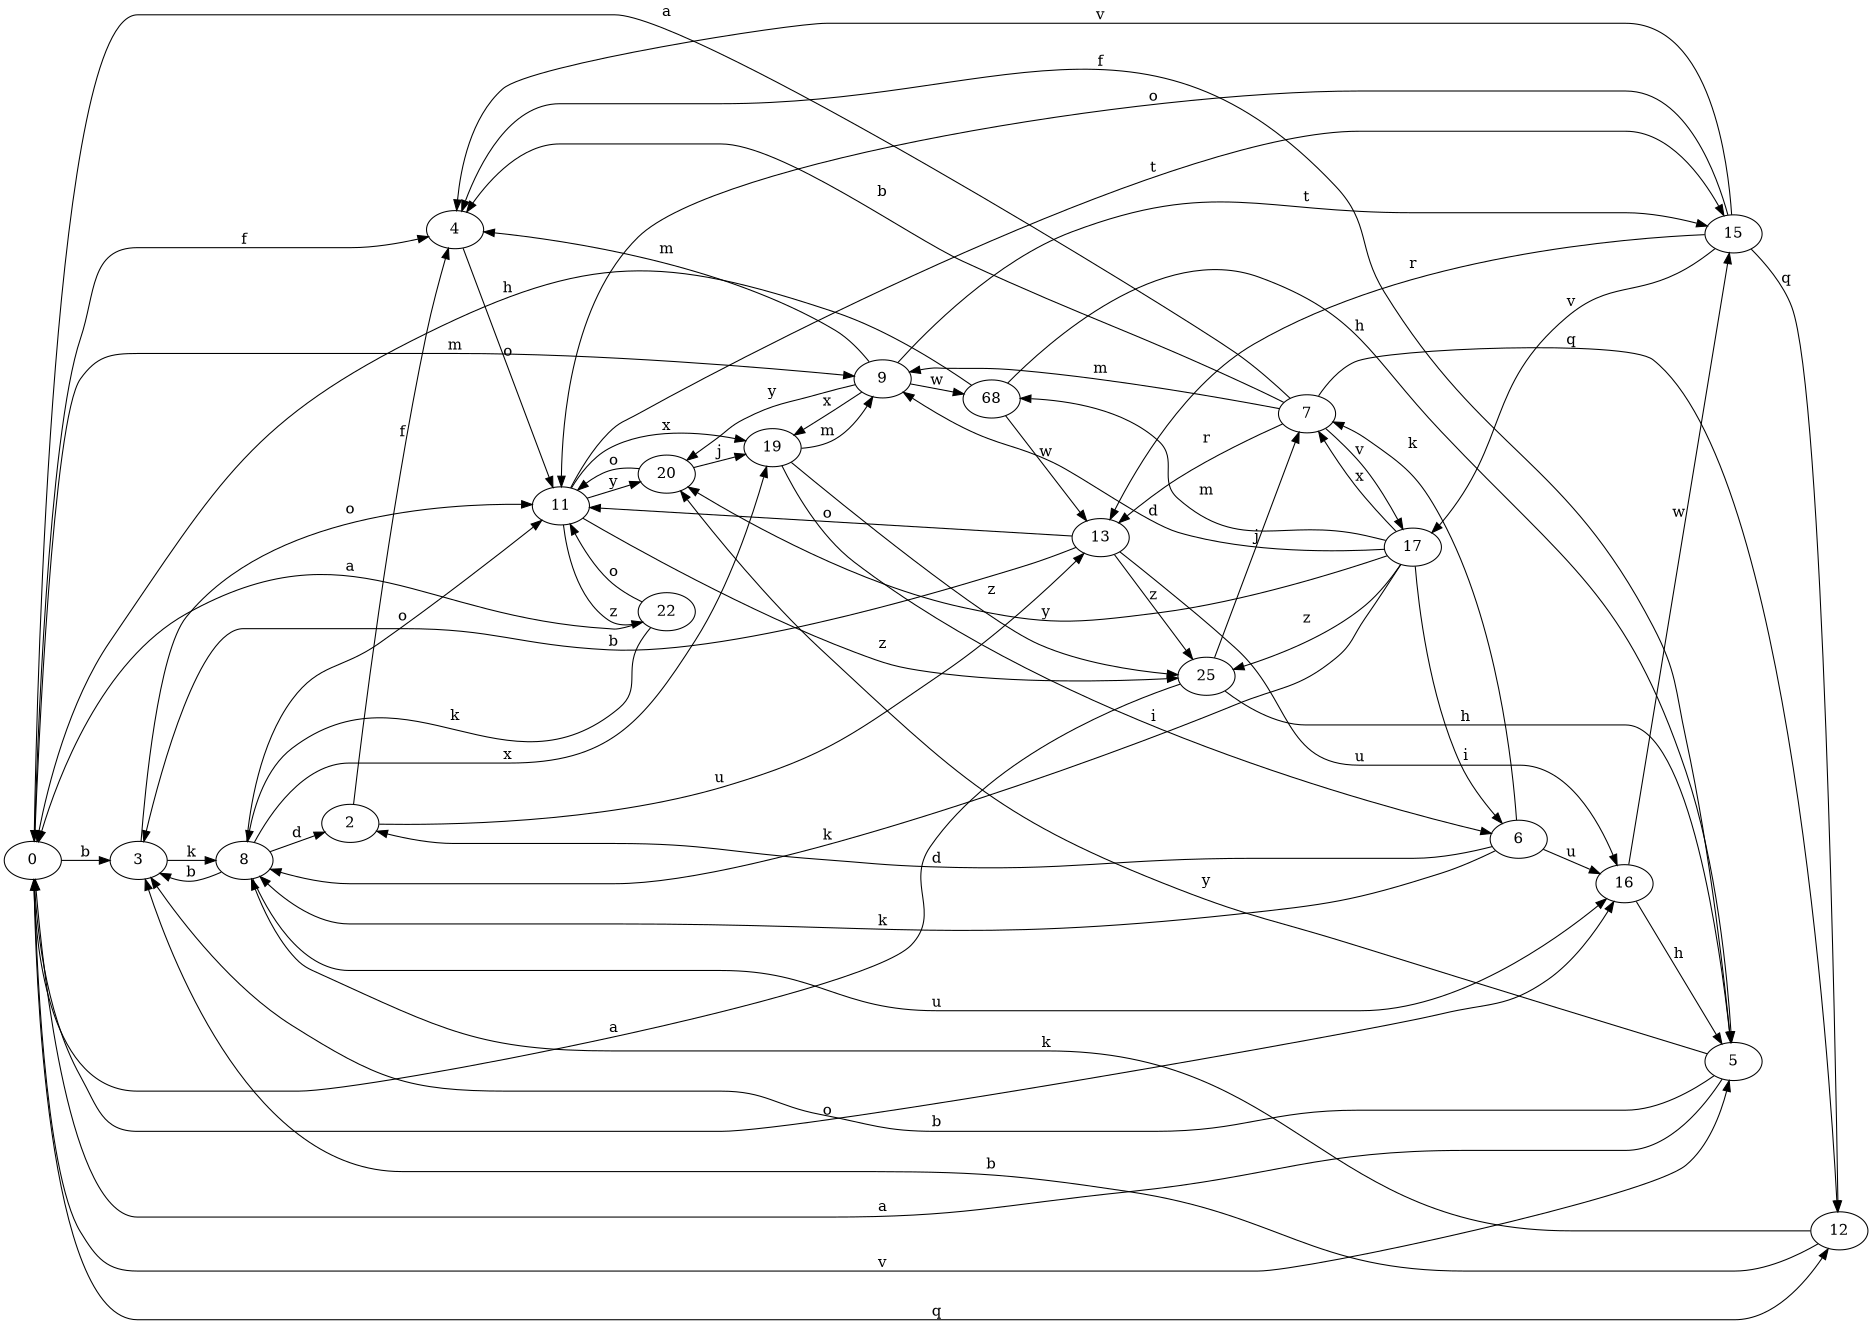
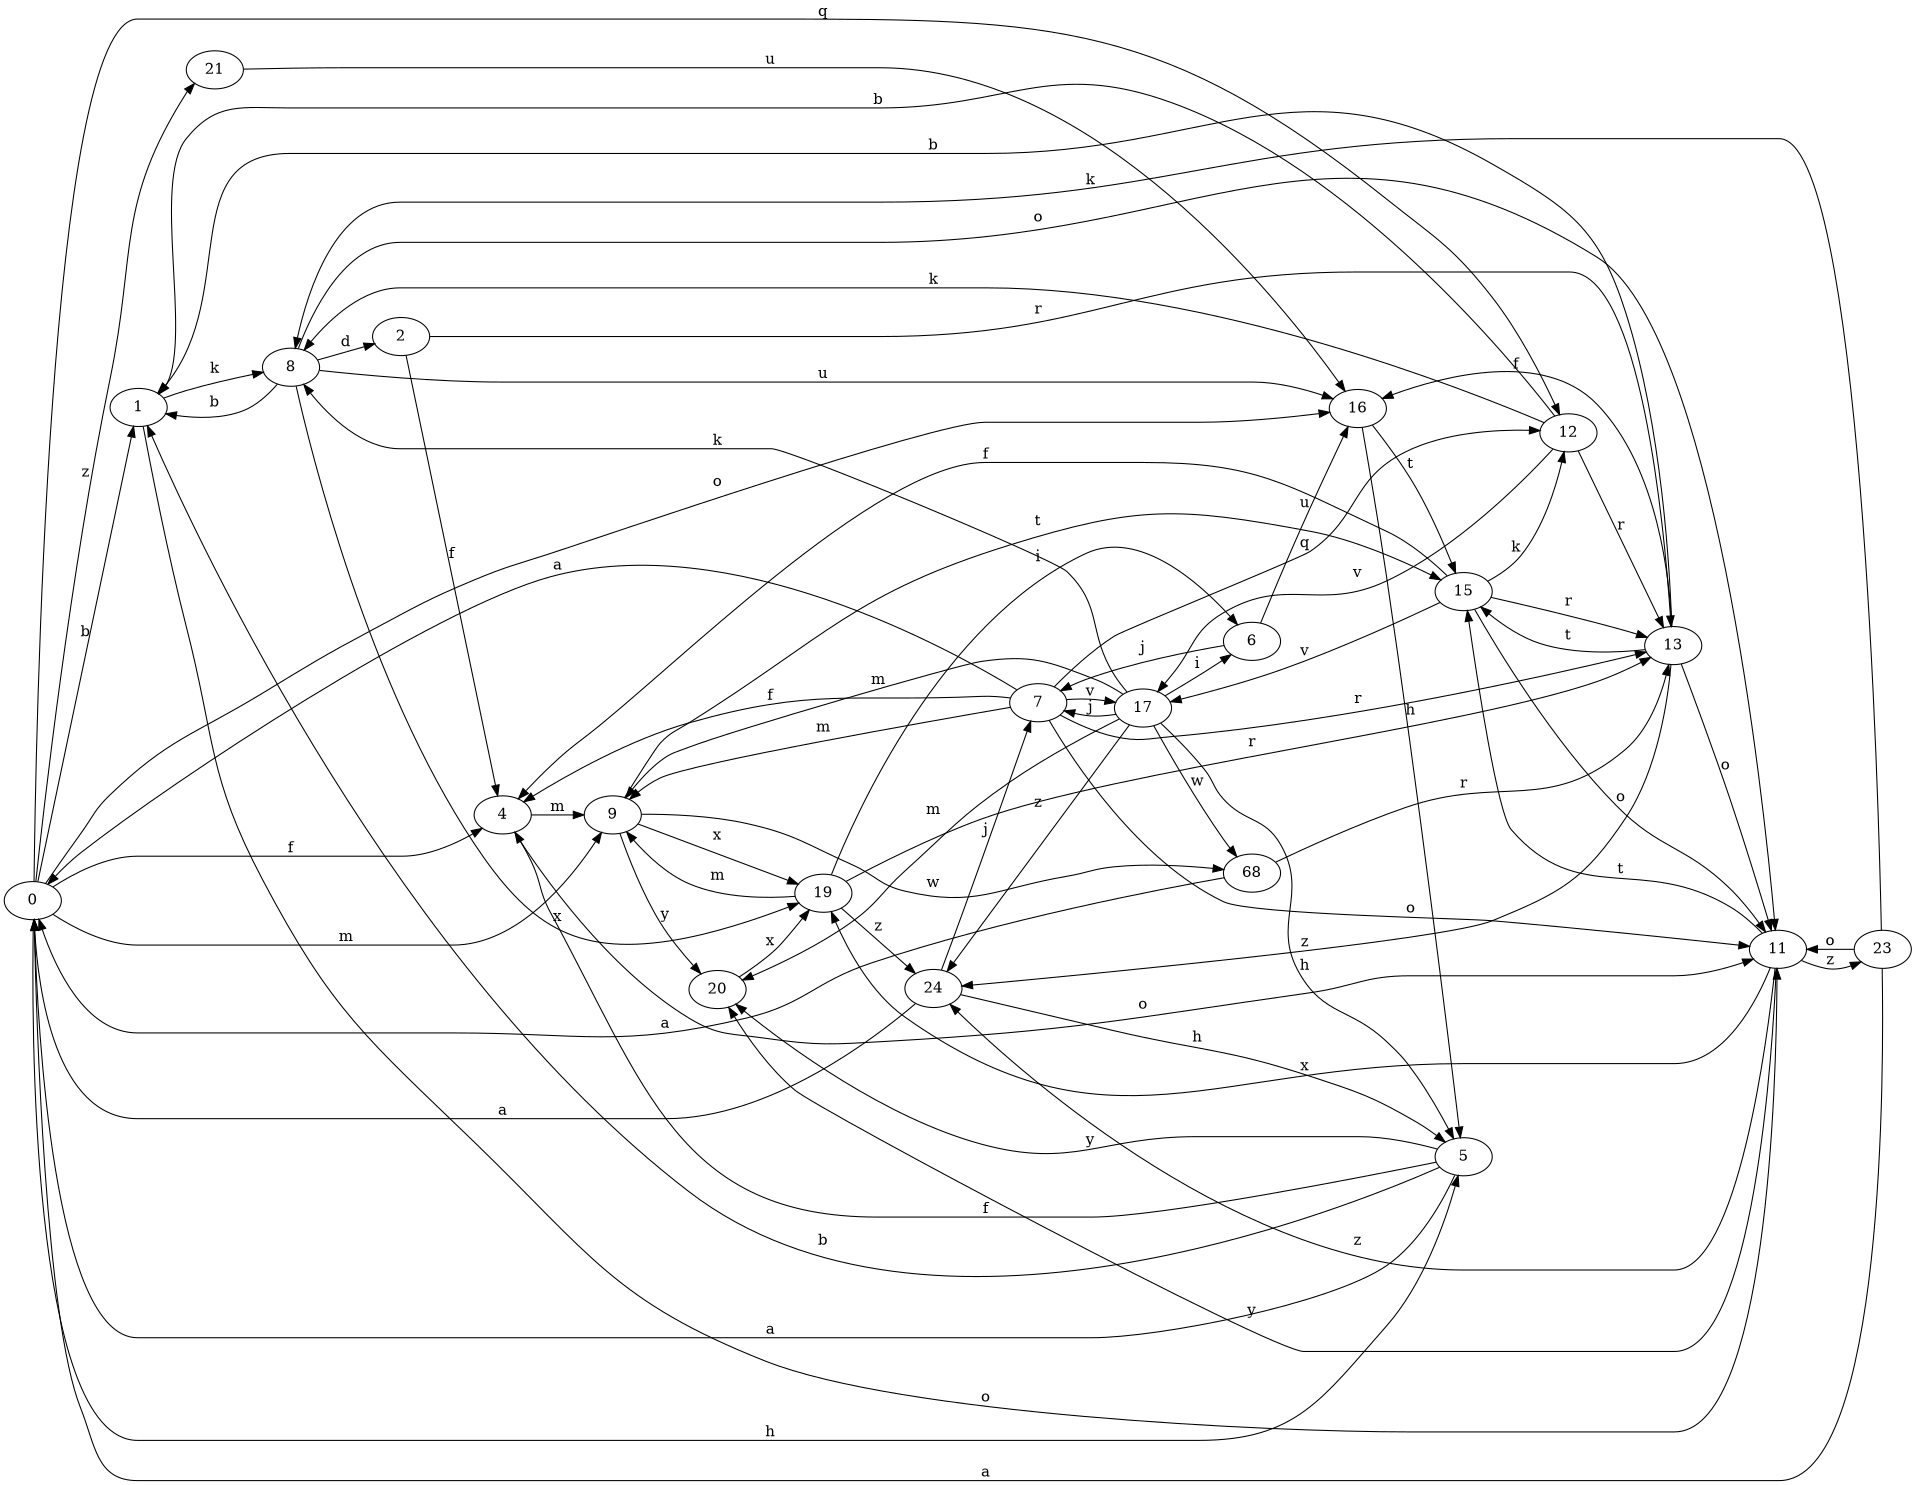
edge "15" -> "4": label "v" -> "f"
node "21": added
edge "7" -> "4": label "b" -> "f"
edge "9" -> "4": reversed
edge "15" -> "12": label "q" -> "k"
edge "68" -> "0": label "h" -> "a"
edge "6" -> "7": label "k" -> "j"
edge "20" -> "19": label "j" -> "x"
edge "68" -> "13": label "w" -> "r"
edge "20" -> "11": now "7" -> "11"
edge "17" -> "7": label "x" -> "j"
edge "68" -> "5": now "17" -> "5"
edge "17" -> "68": label "m" -> "w"
edge "17" -> "9": label "d" -> "m"
edge "16" -> "15": label "w" -> "t"
edge "12" -> "13": added, label "r"
edge "12" -> "17": added, label "v"
node "22": label "22" -> "23"
edge "17" -> "20": label "y" -> "m"
edge "13" -> "15": added, label "t"
node "25": label "25" -> "24"
edge "13" -> "16": label "u" -> "f"
edge "19" -> "13": added, label "r"
edge "2" -> "13": label "u" -> "r"
node "3": label "3" -> "1"
edge "6" -> "2": removed, label "d"
edge "6" -> "8": removed, label "k"
edge "0" -> "5": label "v" -> "h"
